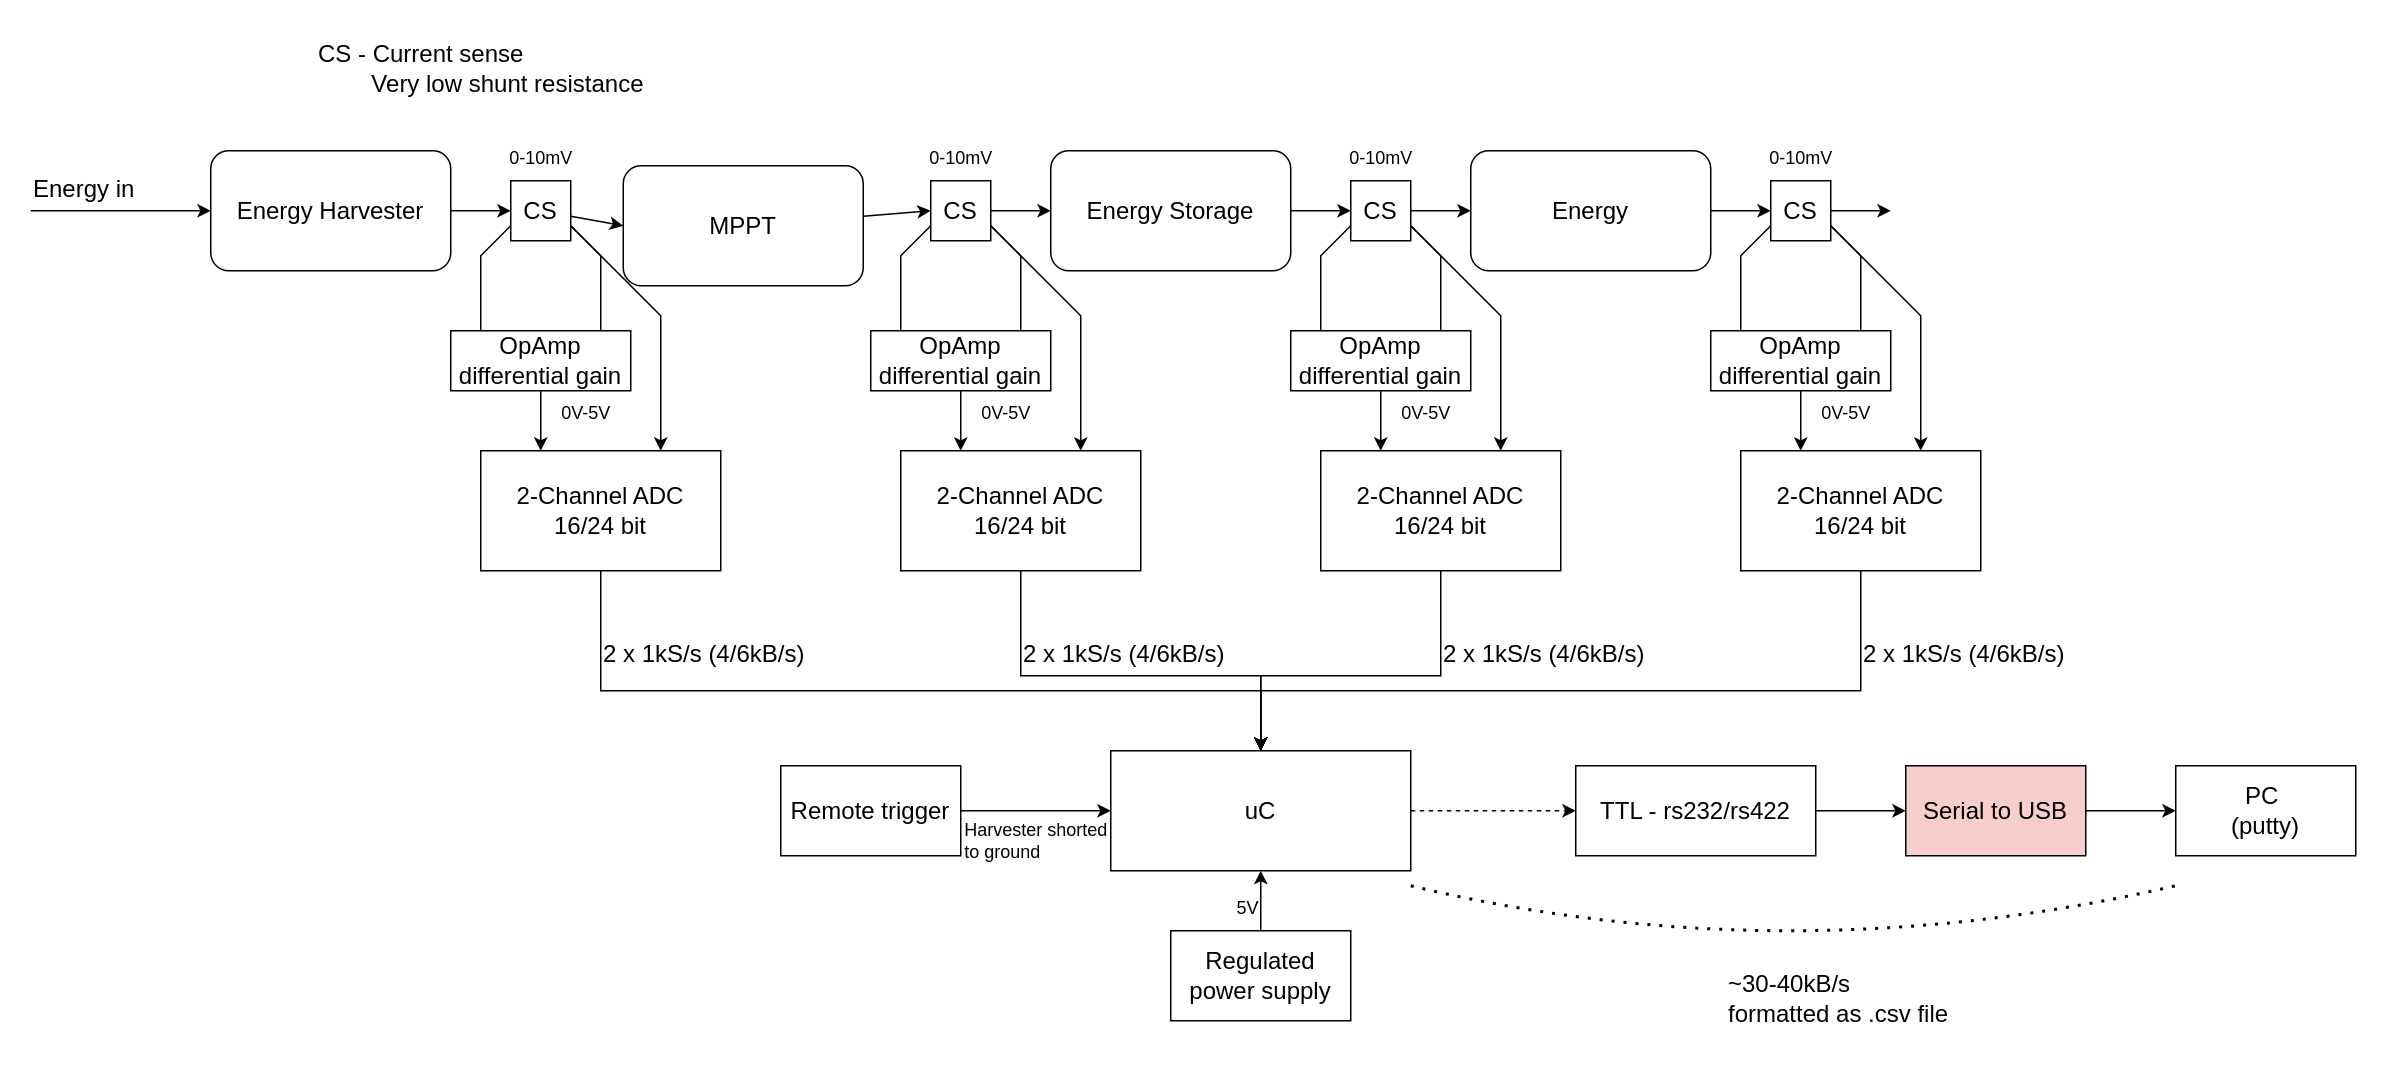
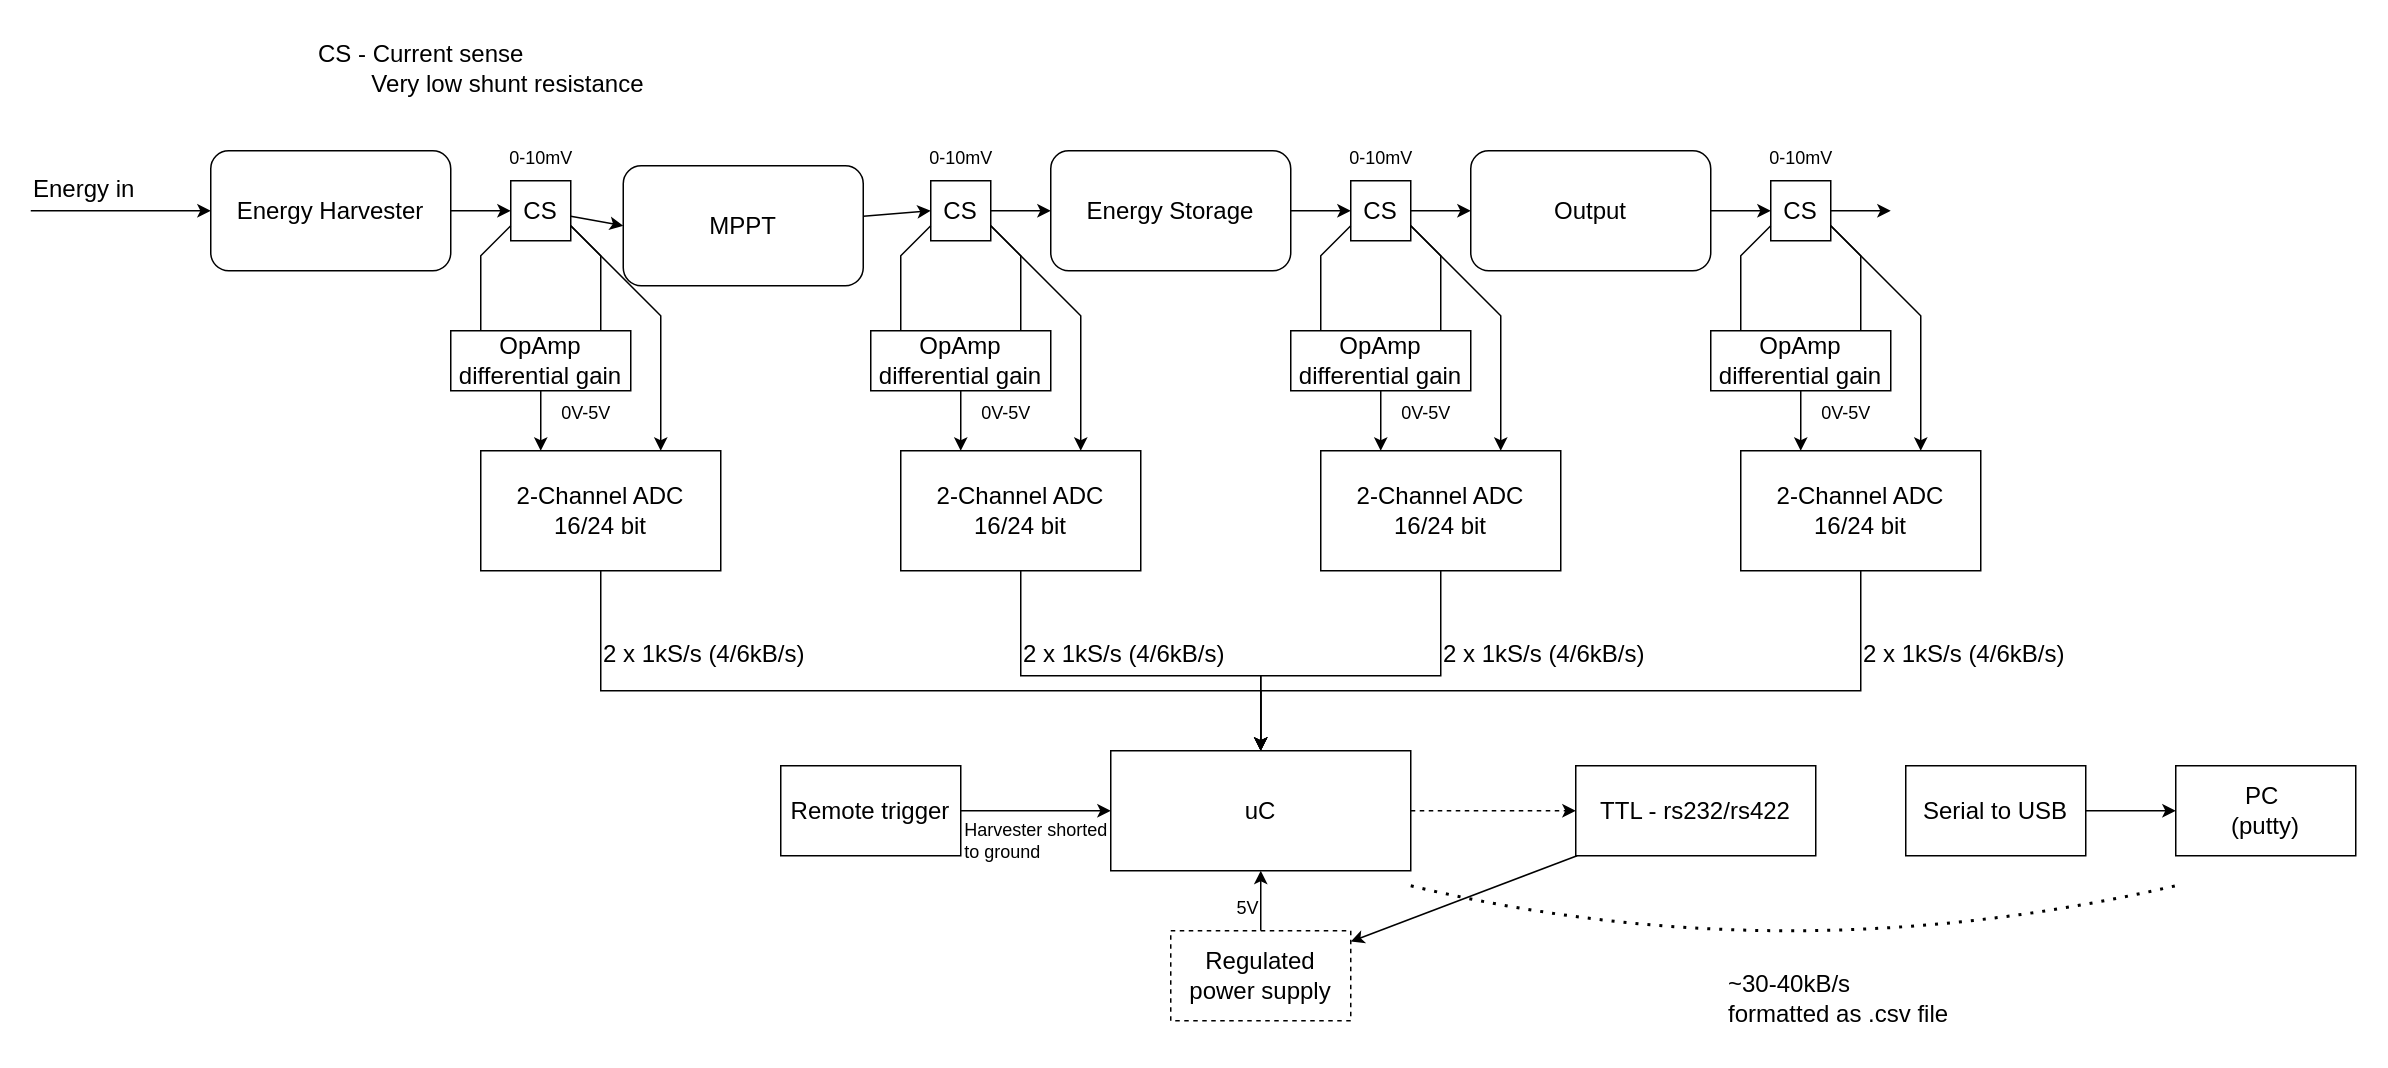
node "Energy": label "Energy" -> "Output"
edge "TTL - rs232/rs422" -> "Serial to USB": now "TTL - rs232/rs422" -> "Regulated power supply"
node "Serial to USB": fillcolor #f8cecc -> #ffffff
node "Regulated power supply": style solid -> dashed
